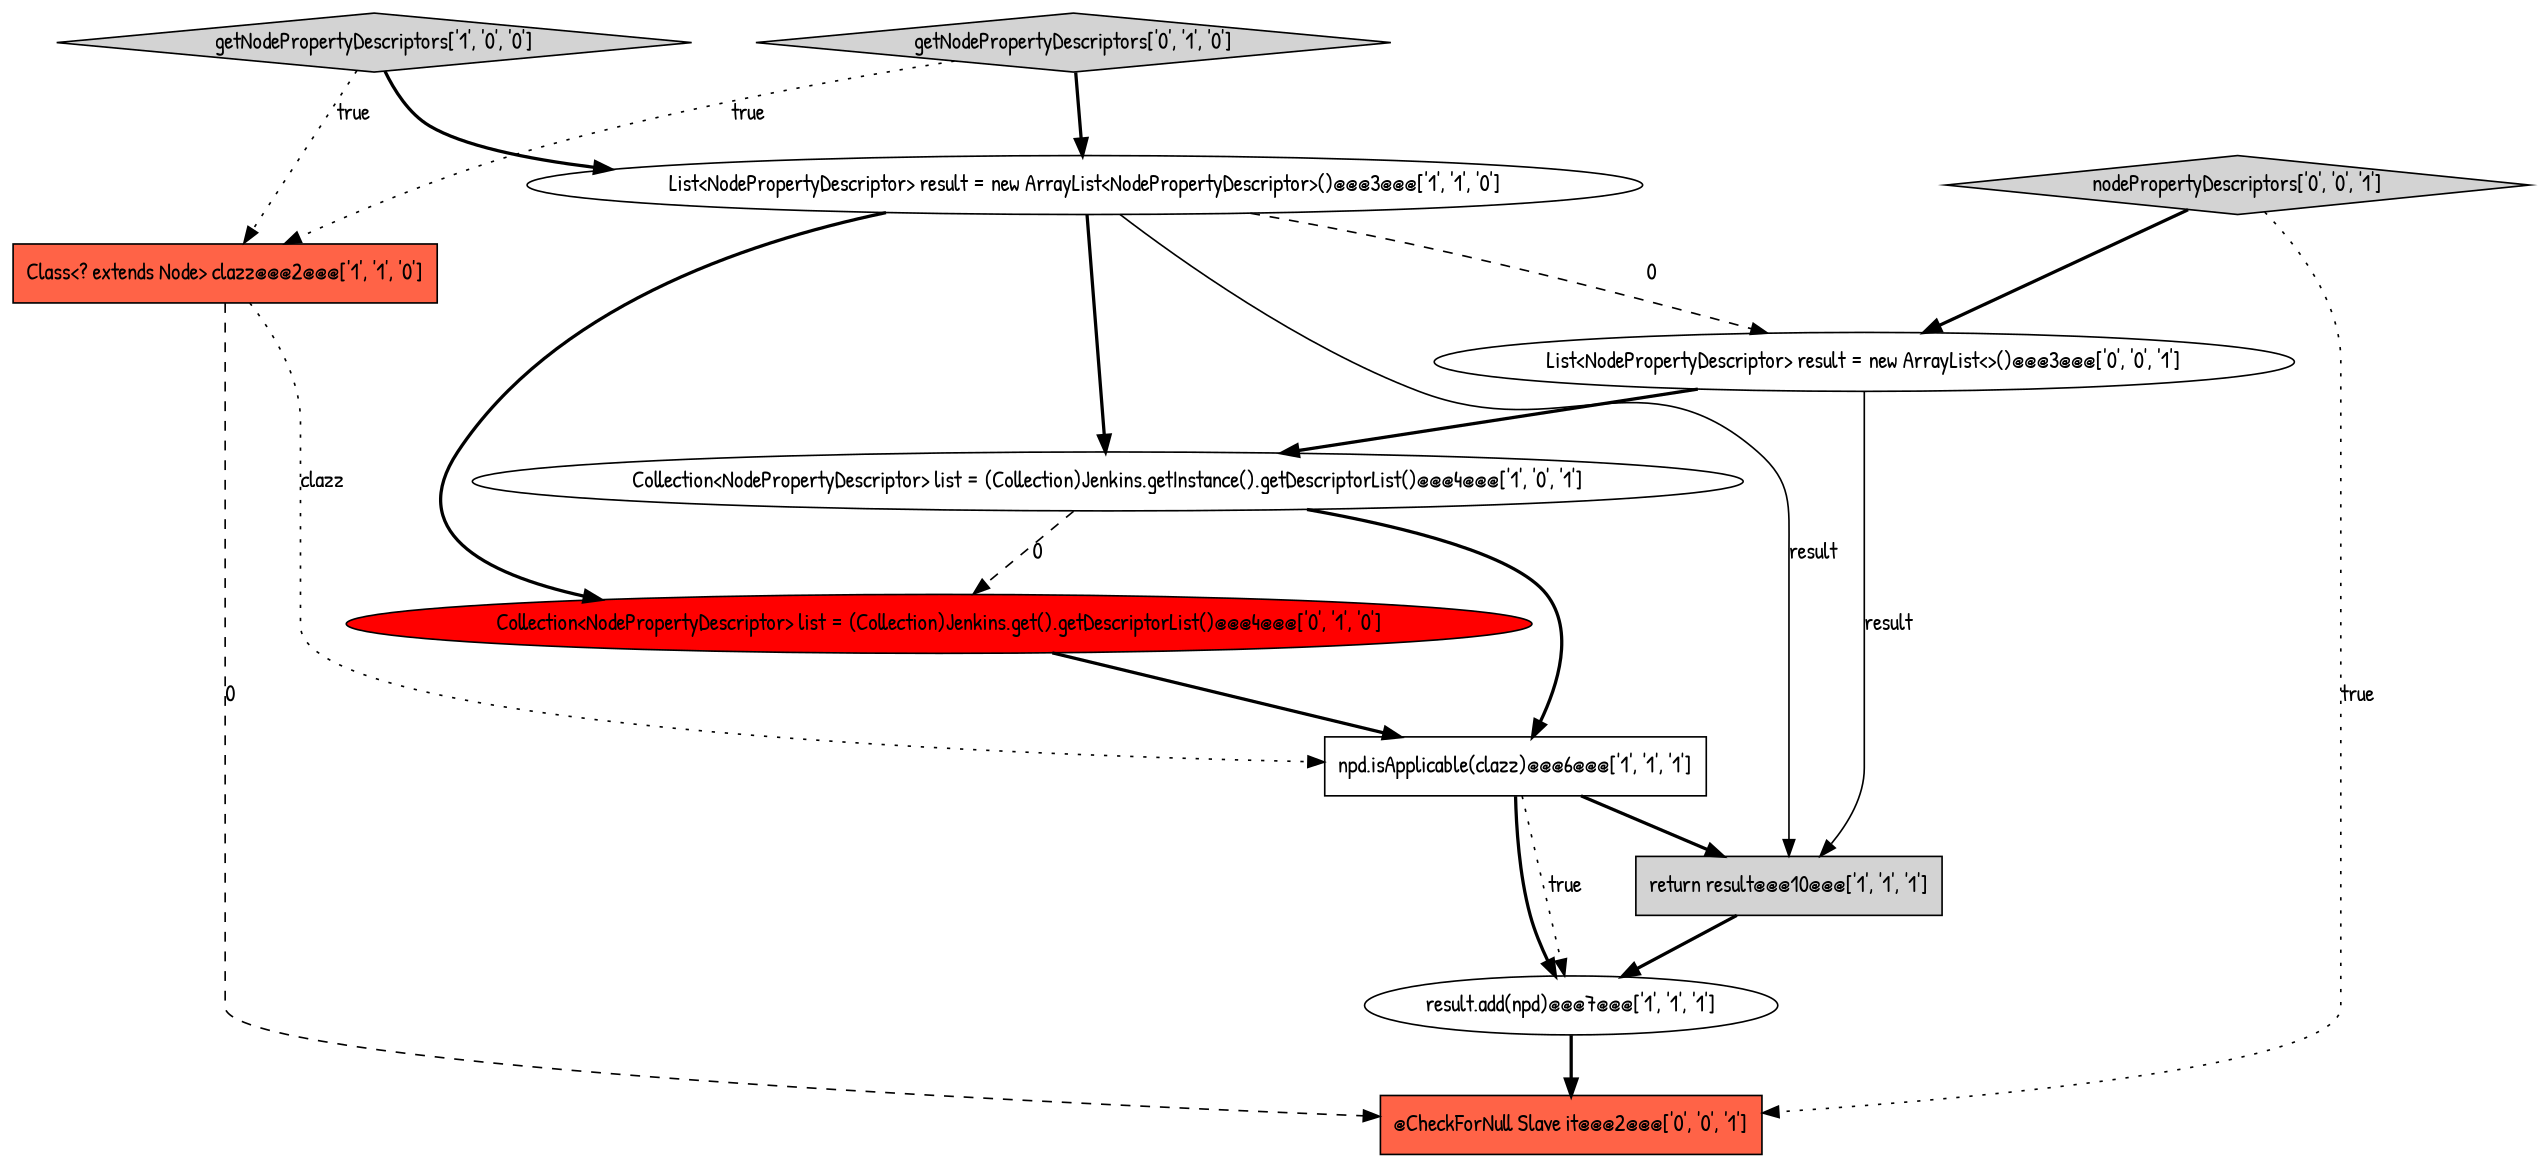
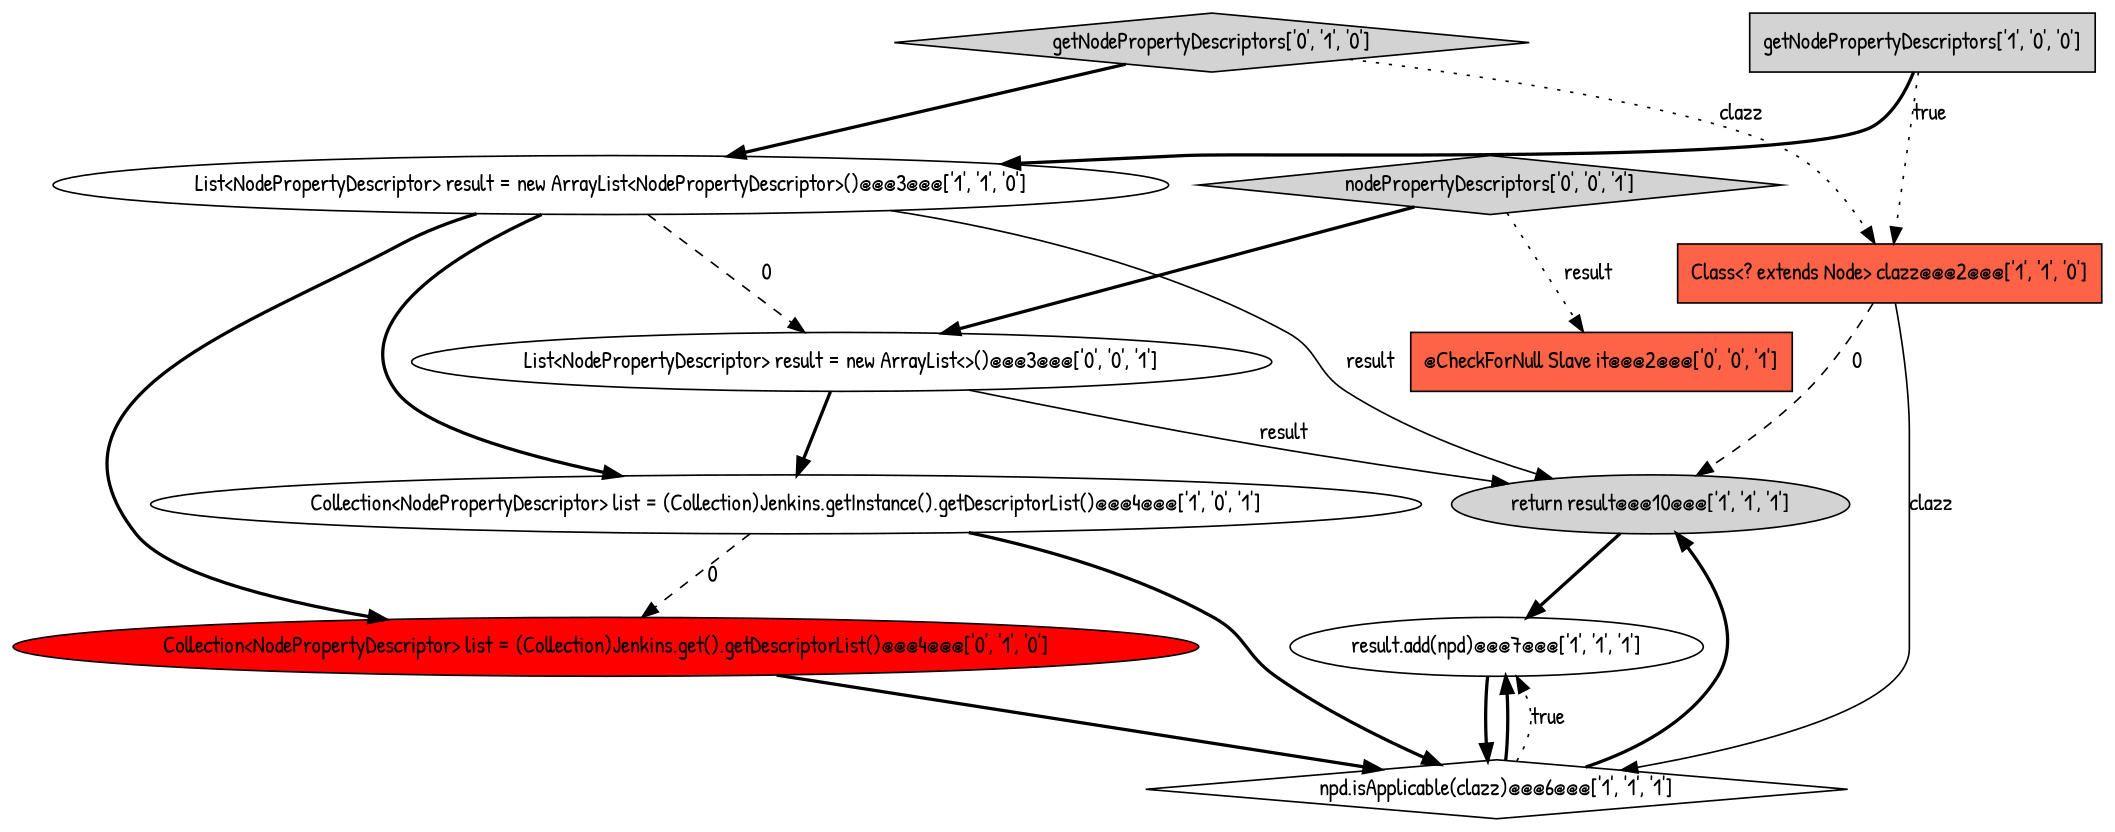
node "getNodePropertyDescriptors['1', '0', '0']": shape diamond -> box
edge "getNodePropertyDescriptors['0', '1', '0']" -> "Class<? extends Node> clazz@@@2@@@['1', '1', '0']": label "true" -> "clazz"
edge "nodePropertyDescriptors['0', '0', '1']" -> "@CheckForNull Slave it@@@2@@@['0', '0', '1']": label "true" -> "result"
edge "Class<? extends Node> clazz@@@2@@@['1', '1', '0']" -> "npd.isApplicable(clazz)@@@6@@@['1', '1', '1']": style dotted -> solid
node "npd.isApplicable(clazz)@@@6@@@['1', '1', '1']": shape box -> diamond
node "return result@@@10@@@['1', '1', '1']": shape box -> ellipse
edge "Class<? extends Node> clazz@@@2@@@['1', '1', '0']" -> "@CheckForNull Slave it@@@2@@@['0', '0', '1']": now "Class<? extends Node> clazz@@@2@@@['1', '1', '0']" -> "return result@@@10@@@['1', '1', '1']"
edge "result.add(npd)@@@7@@@['1', '1', '1']" -> "@CheckForNull Slave it@@@2@@@['0', '0', '1']": now "result.add(npd)@@@7@@@['1', '1', '1']" -> "npd.isApplicable(clazz)@@@6@@@['1', '1', '1']"
